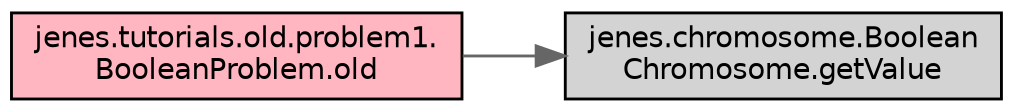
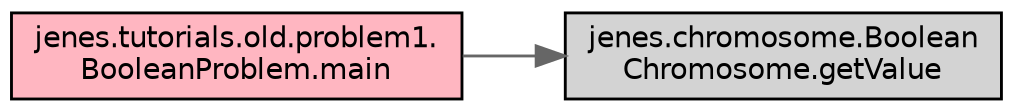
node "jenes.tutorials.old.problem1. BooleanProblem.old": label "jenes.tutorials.old.problem1. BooleanProblem.old" -> "jenes.tutorials.old.problem1. BooleanProblem.main"
